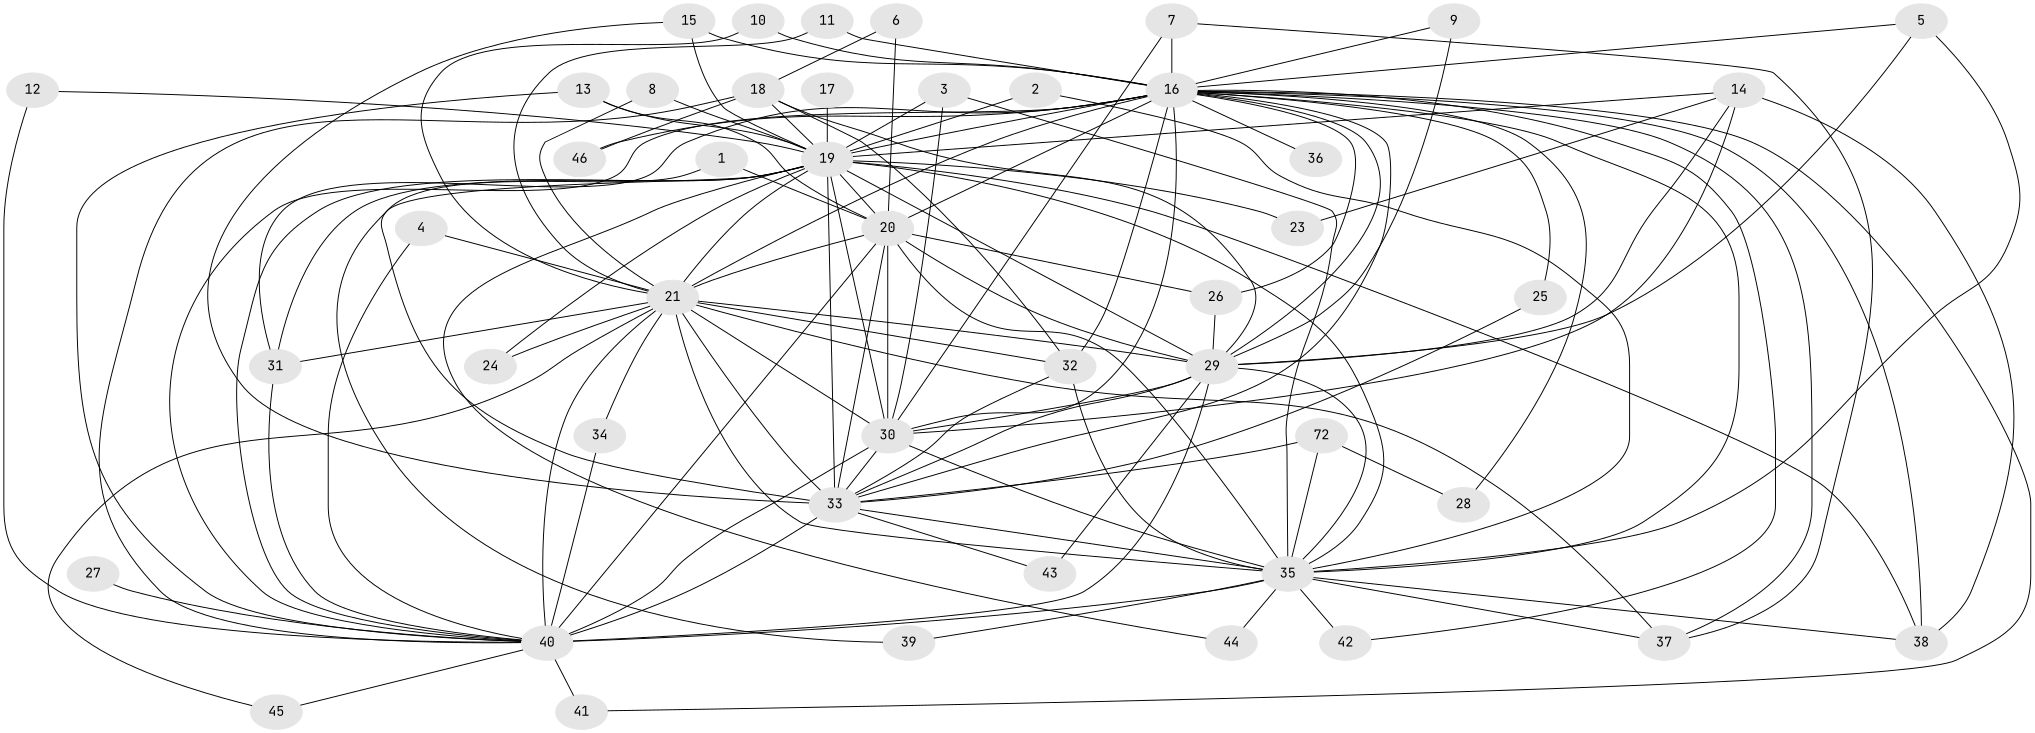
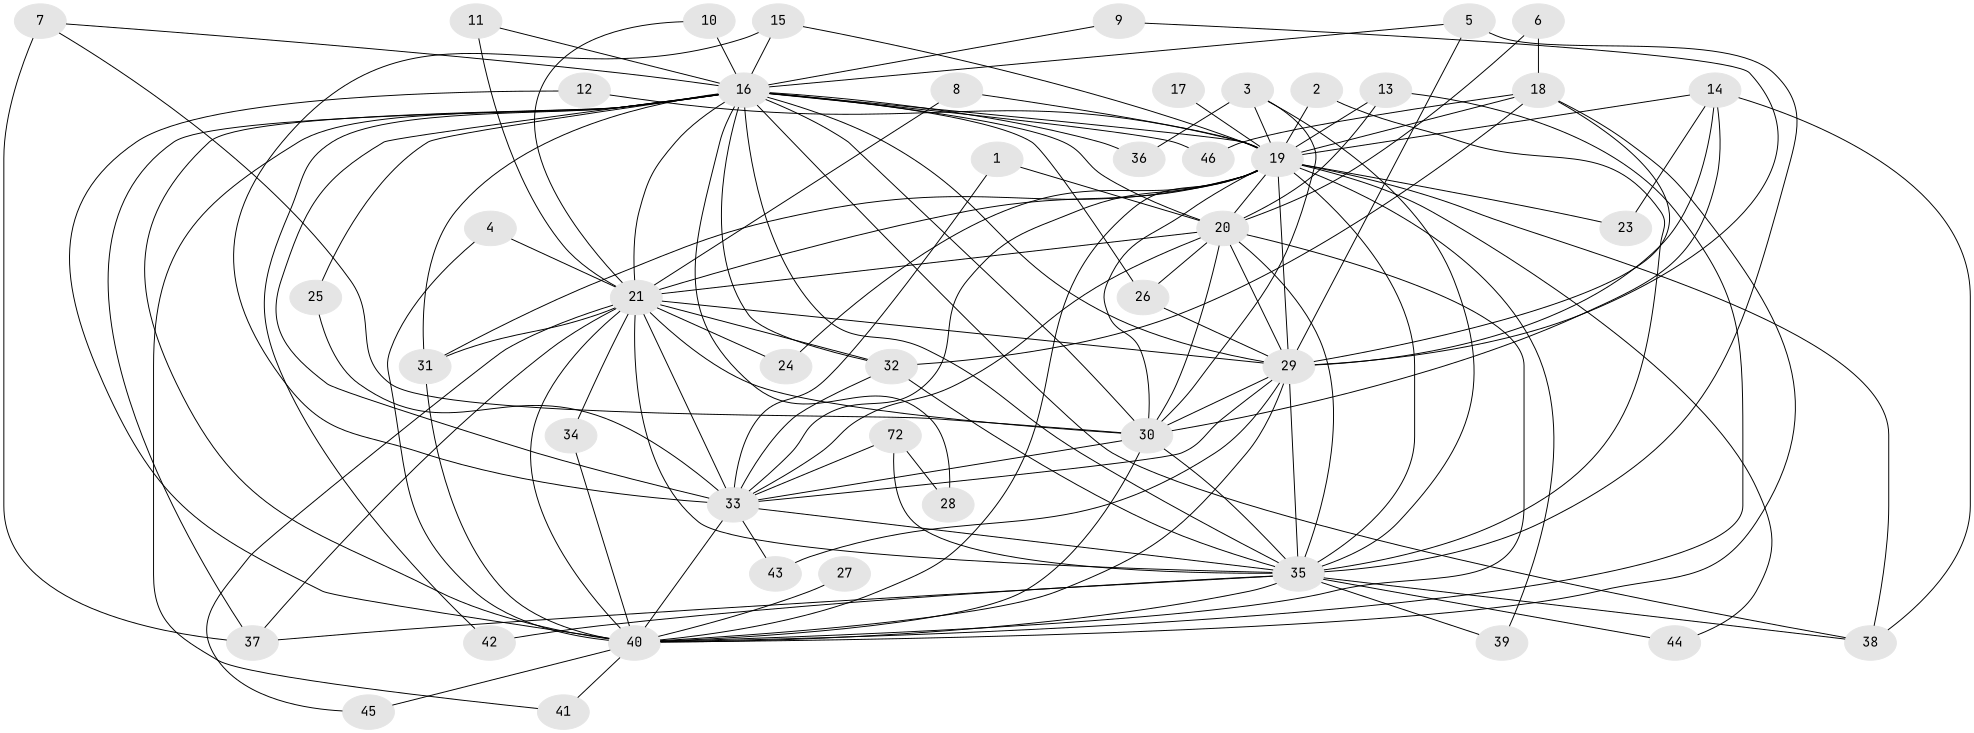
edge "3" -- "36": added
